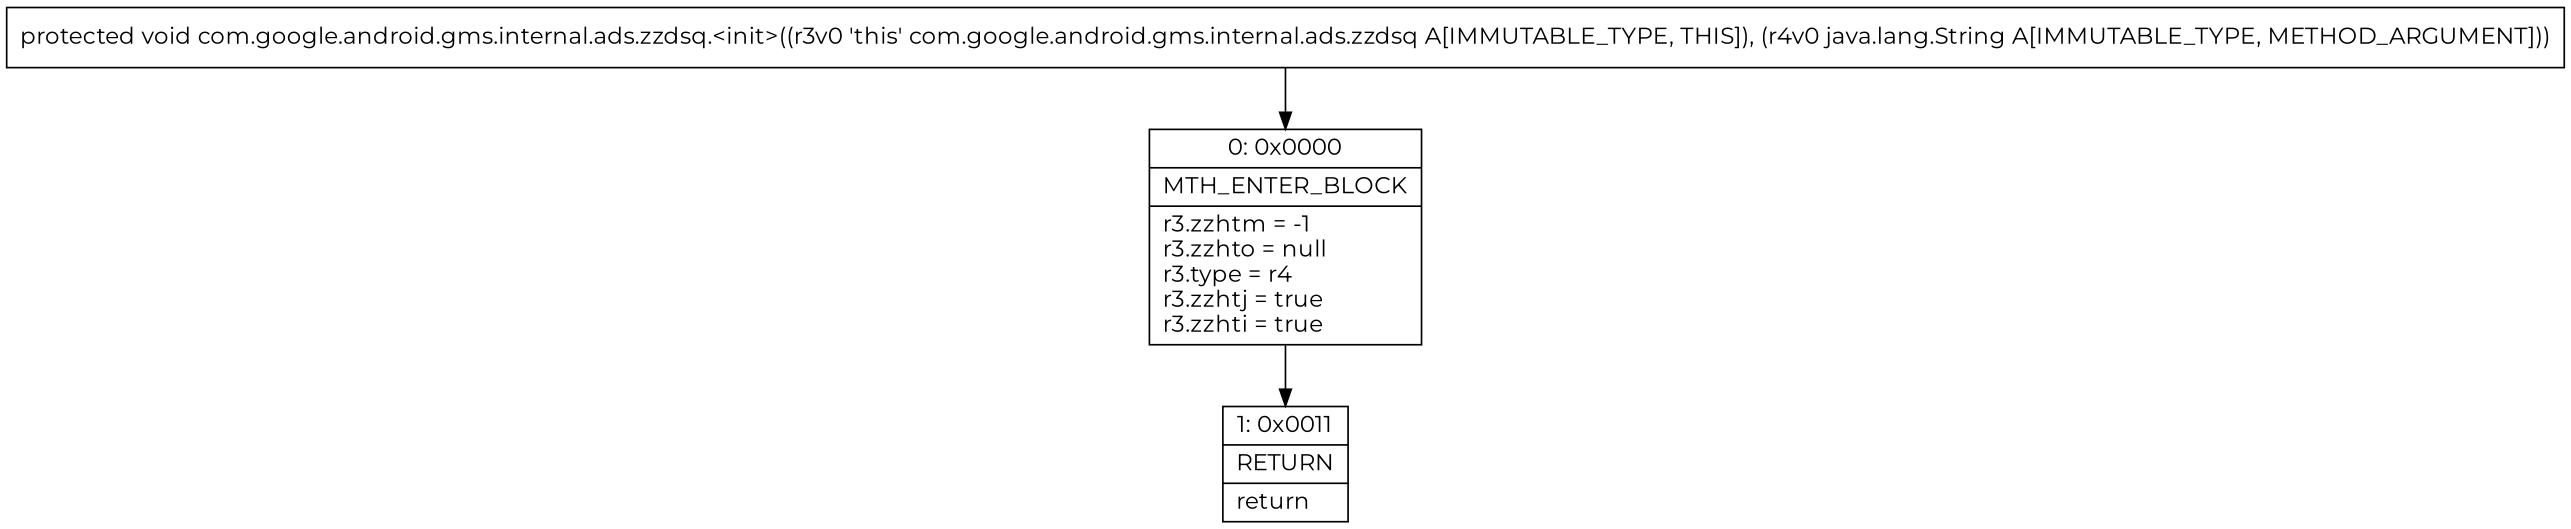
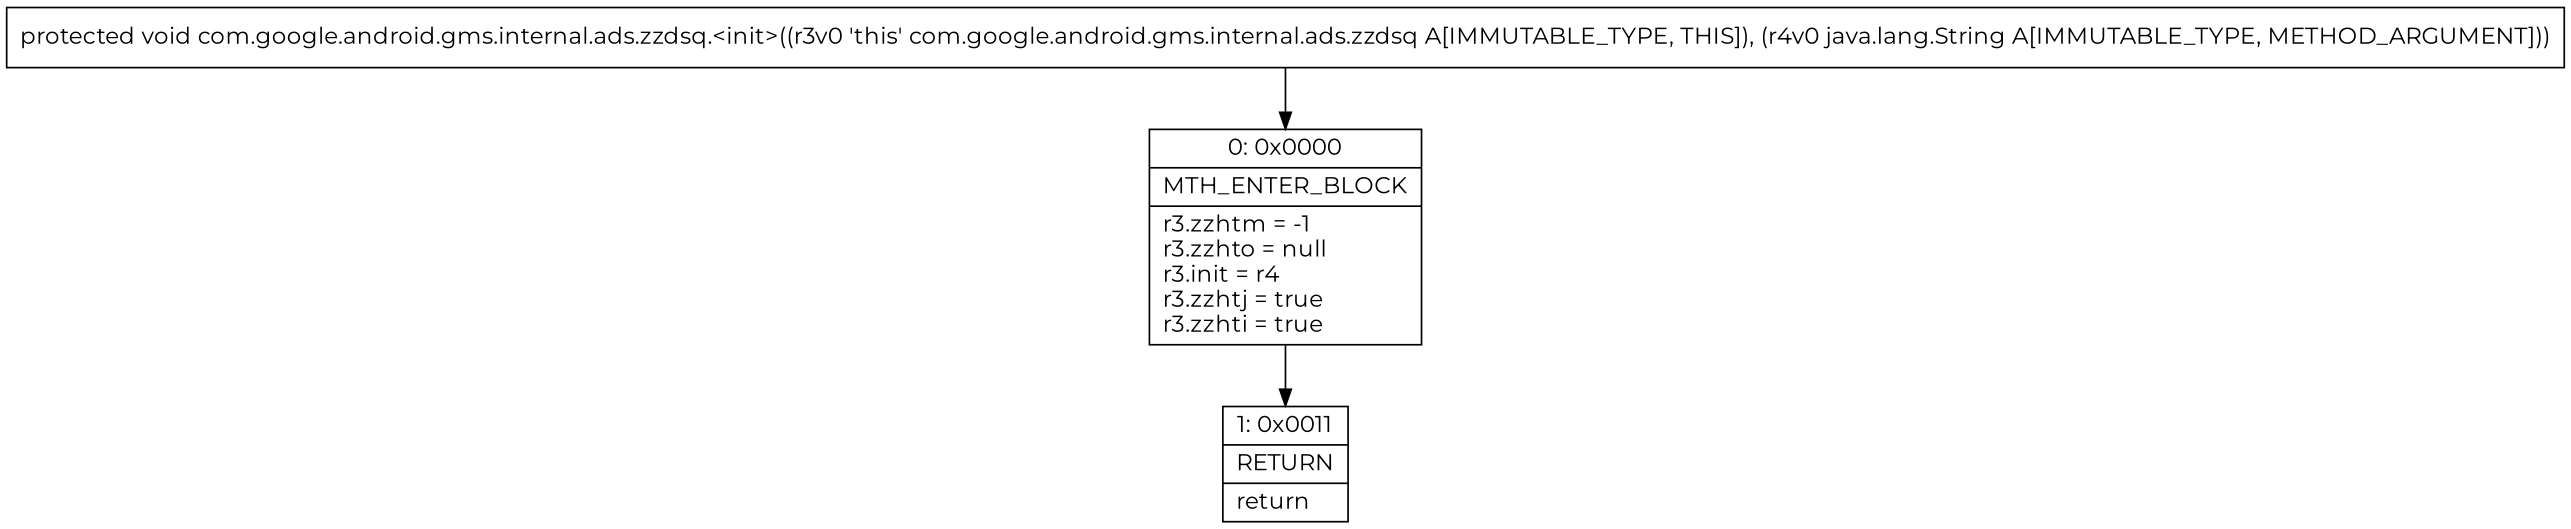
node "0: 0x0000": text "r3.type = r4" -> "r3.init = r4"
